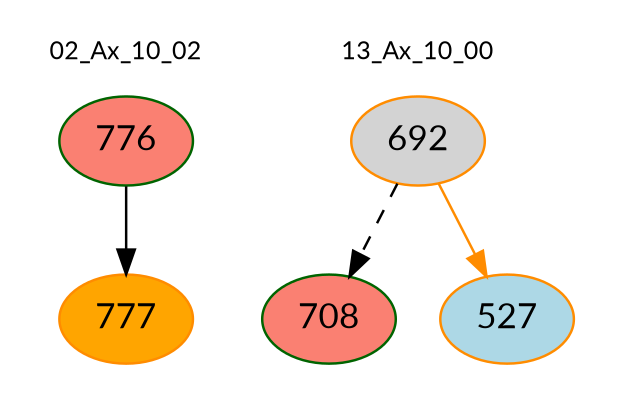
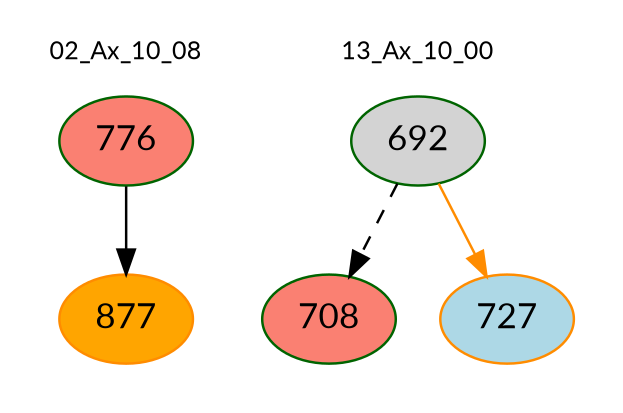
cluster "02_Ax_10_02": label "02_Ax_10_02" -> "02_Ax_10_08"
node "692": color darkorange -> darkgreen
node "777": label "777" -> "877"
node "527": label "527" -> "727"
